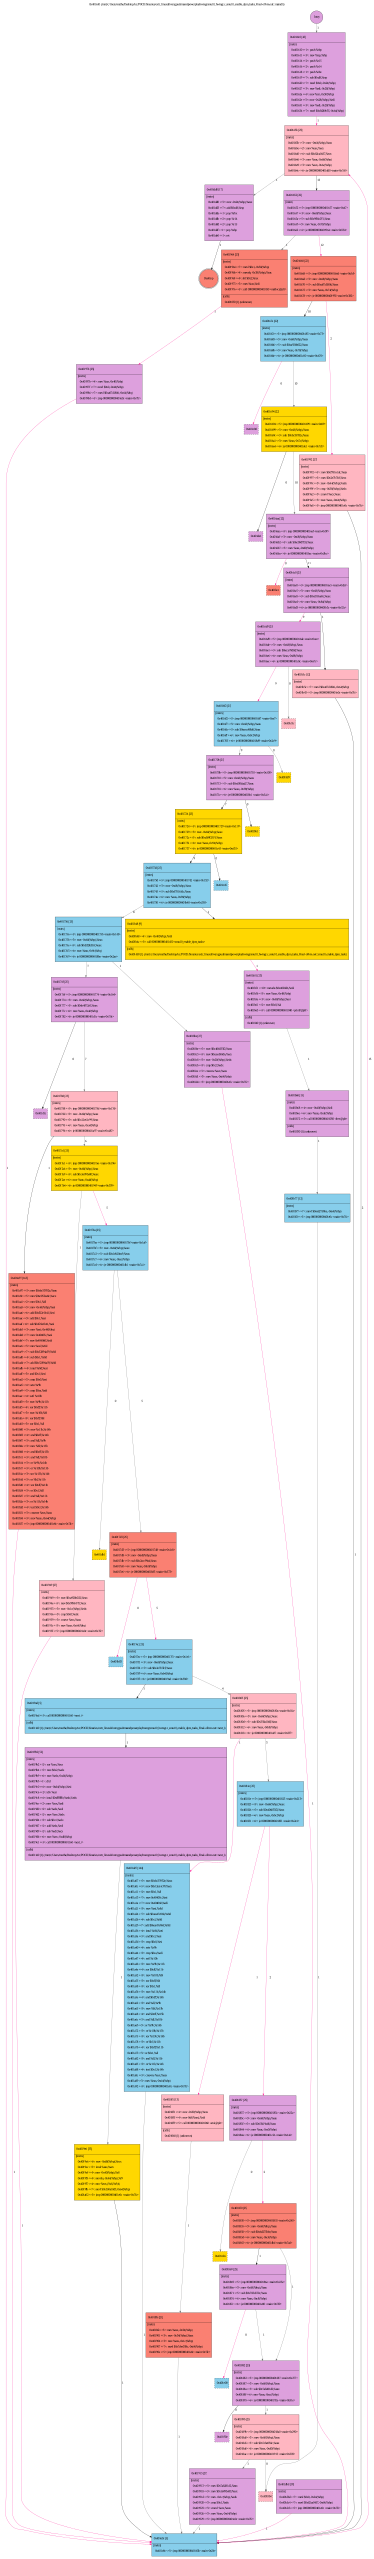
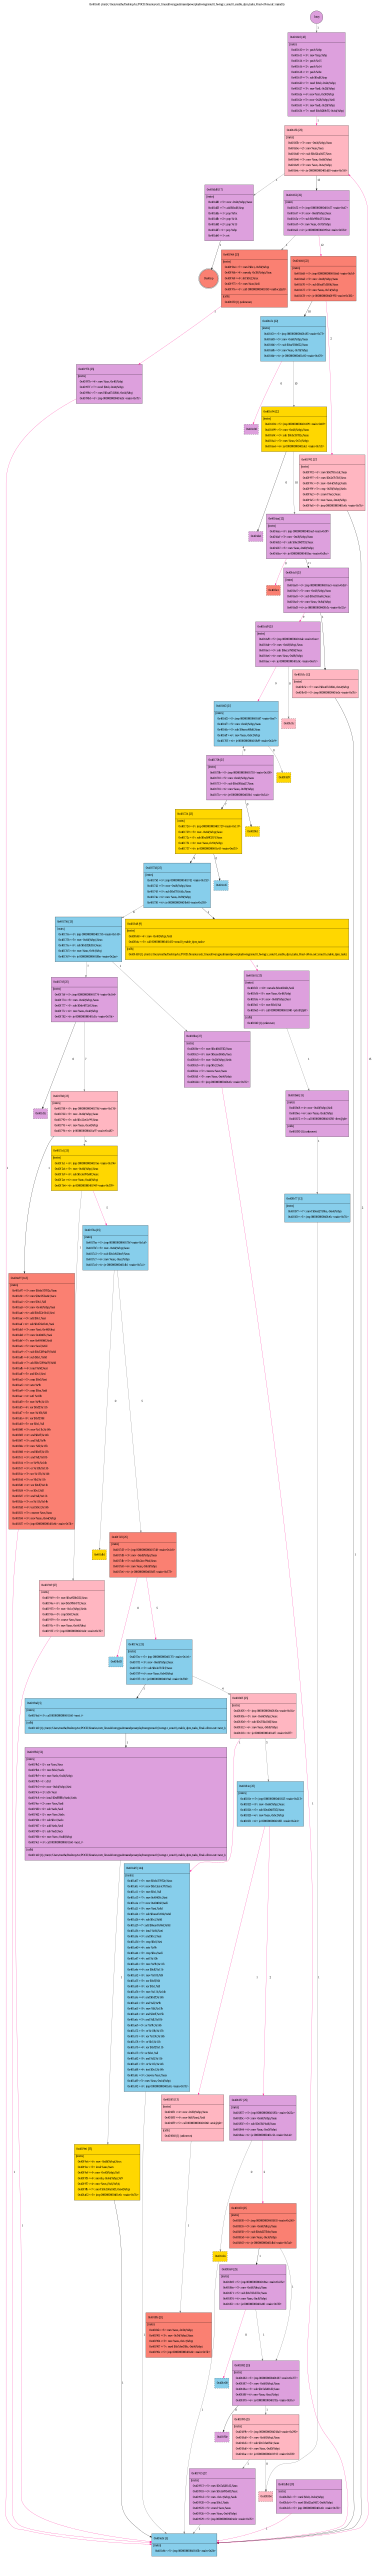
edge "0x4016f2 [25]" -> "0x40170b [25]": reversed
edge "0x4018fe [21]" -> "0x401e0c [5]": now "0x401c26" -> "0x401e0c [5]"
